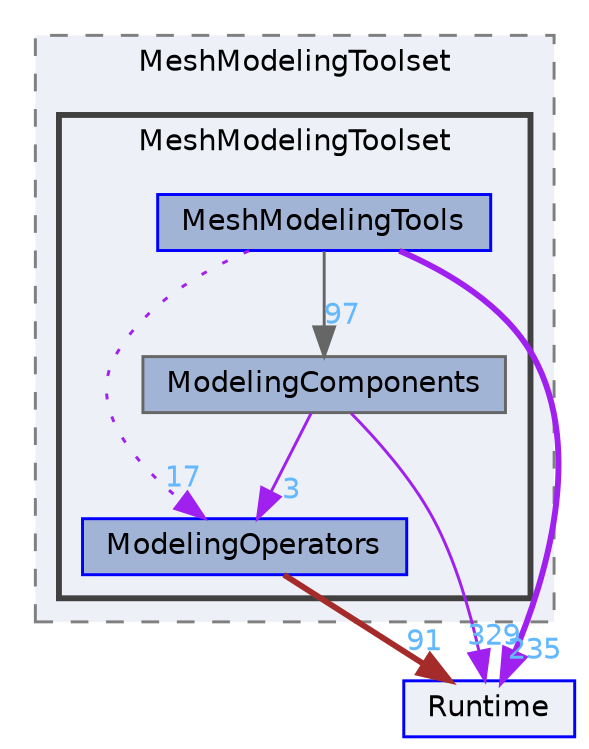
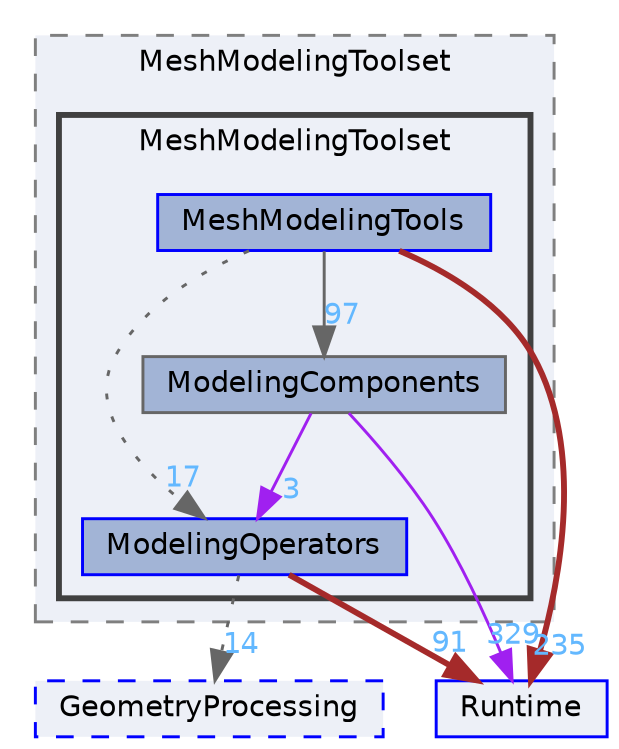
edge "MeshModelingTools" -> "Runtime": color purple -> brown
edge "MeshModelingTools" -> "ModelingOperators": color purple -> gray40
node "GeometryProcessing": added
